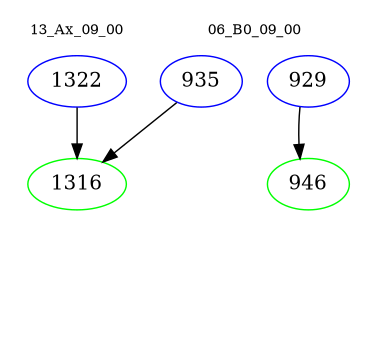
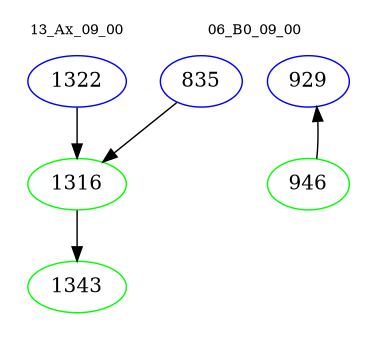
node "935": label "935" -> "835"
edge "929" -> "946": reversed
node "1343": added
